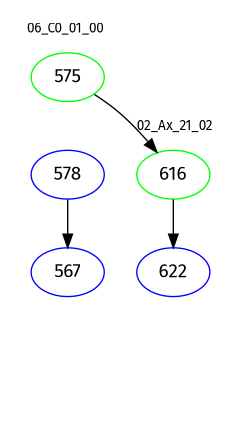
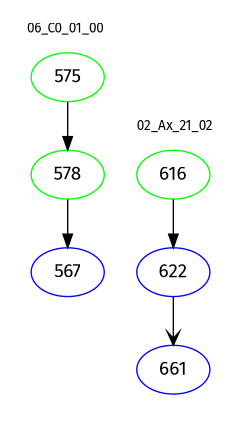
edge "575" -> "616": now "575" -> "578"
node "578": color blue -> green
node "661": added
